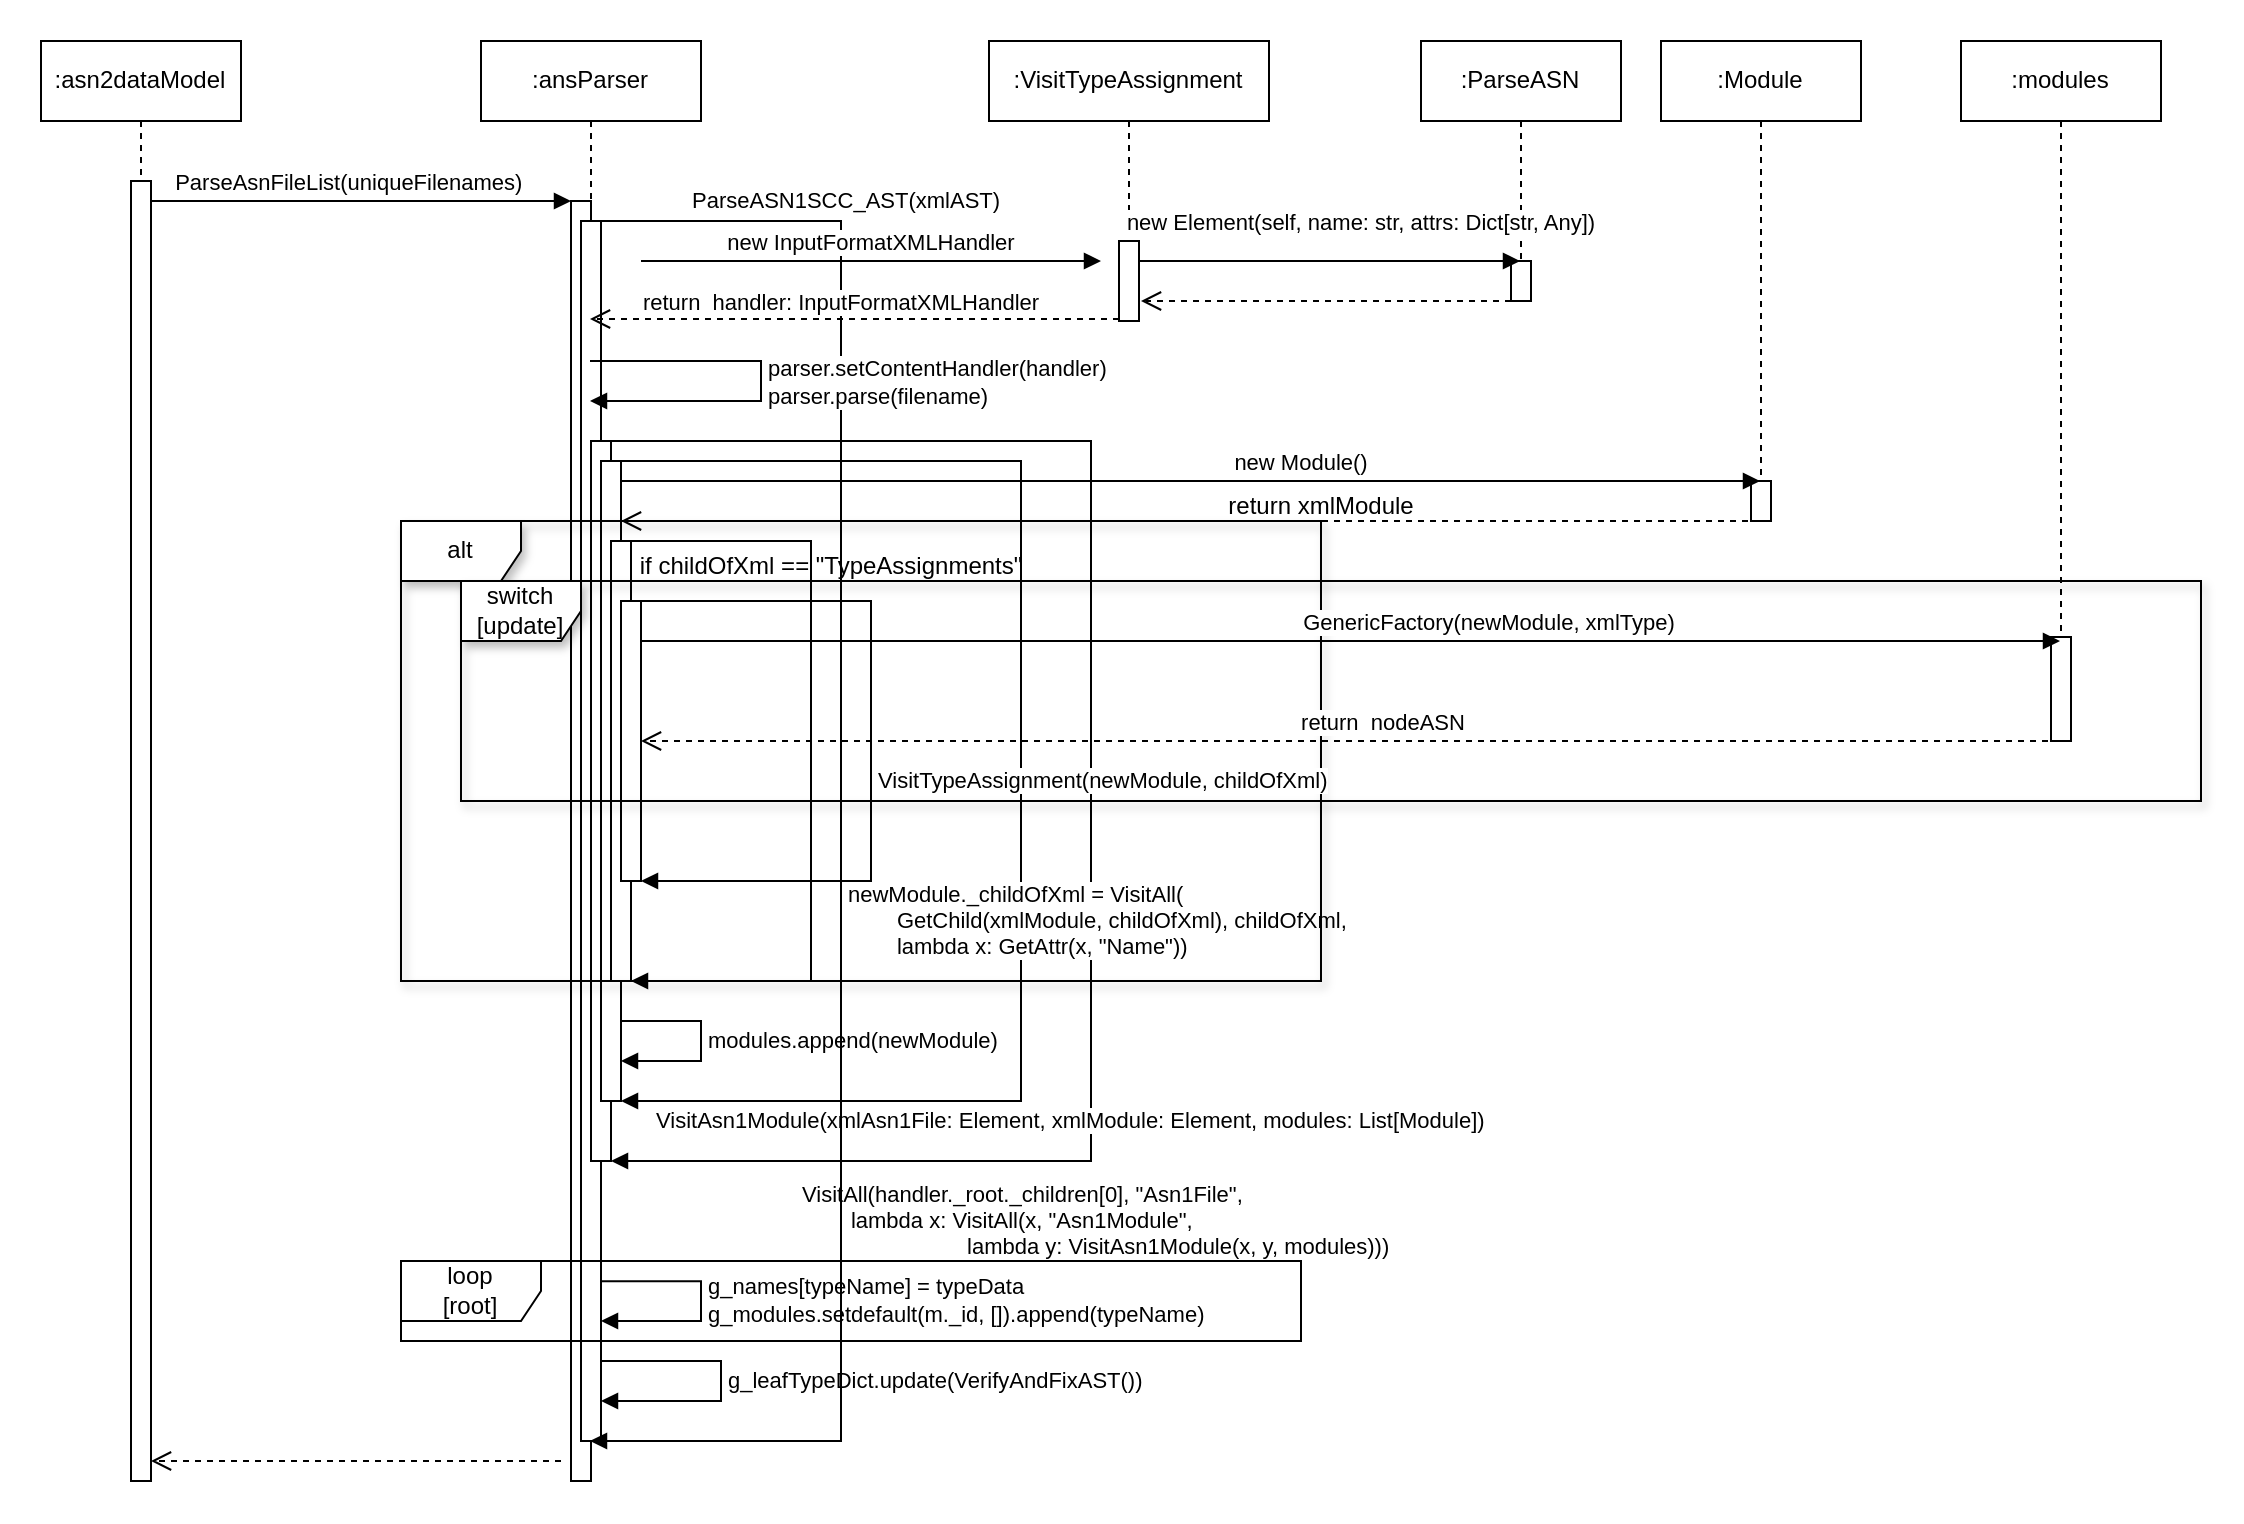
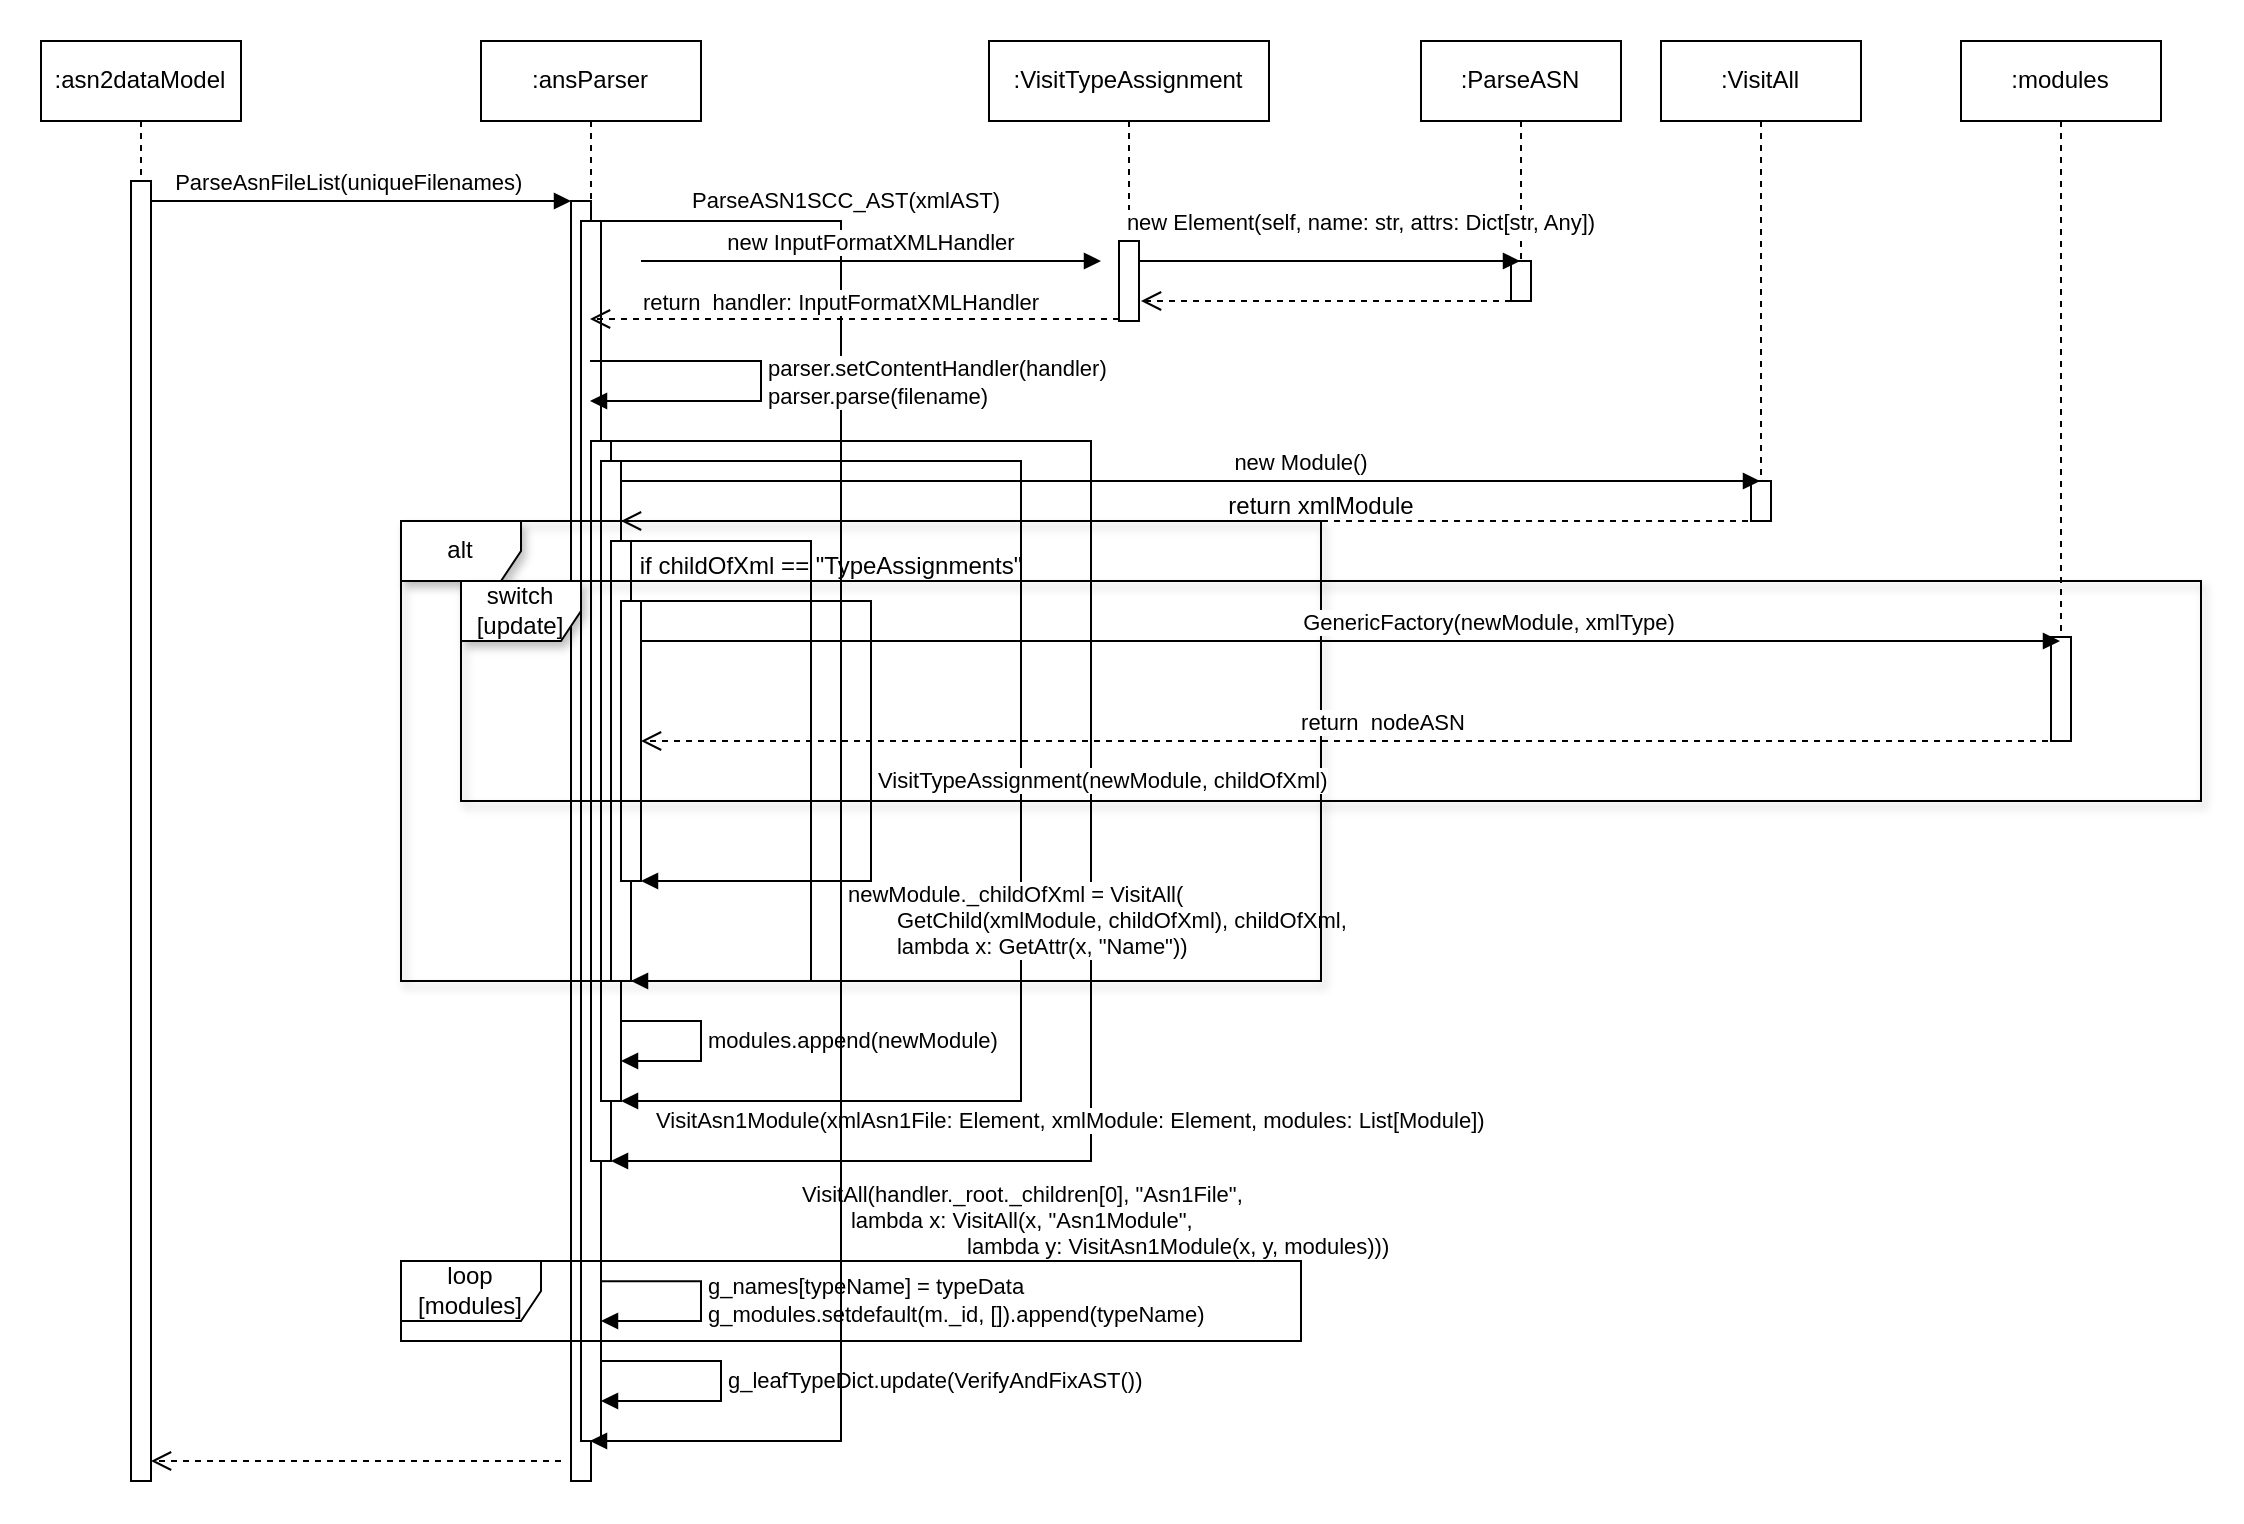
node ":Module": label ":Module" -> ":VisitAll"
node "loop [root]": label "loop [root]" -> "loop [modules]"
